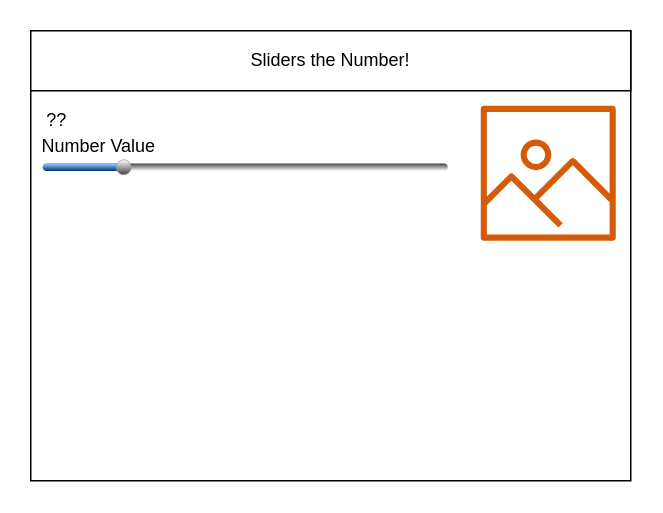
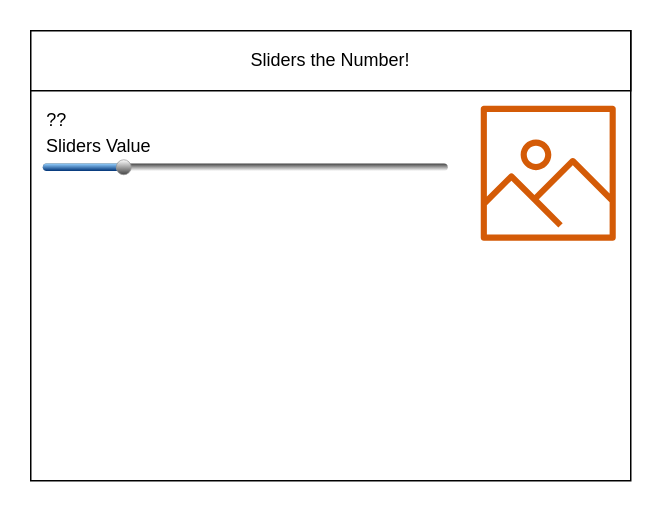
node "Number Value": label "Number Value" -> "Sliders Value"
